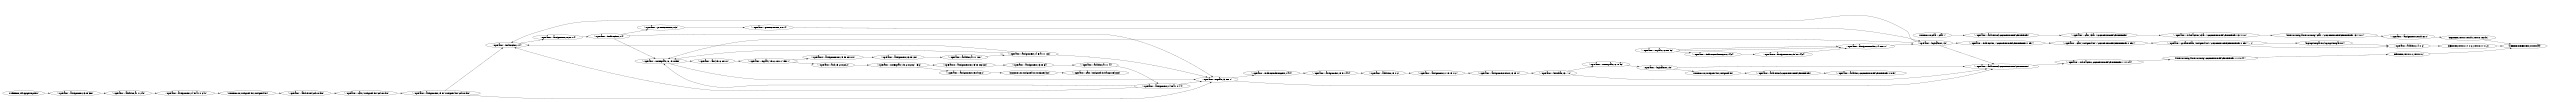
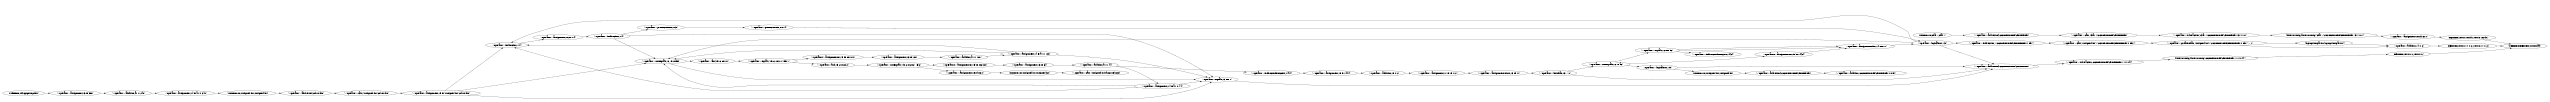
edge "(<operator>.indirectIndexAccess,v4[2])" -> "(<operators>.assignmentOr,v5 |= v4[2])": now "(<operator>.notEquals,v6 != a2)" -> "(<operators>.assignmentOr,v5 |= v4[2])"
edge "(<operator>.notEquals,v6 != a2)" -> "(<operator>.equals,v6 == 52)": added
edge "(<operator>.assignment,v5 = (unsigned int)&dword_0)" -> "(<operator>.notEquals,v6 != 0xFF)": added
edge "(<operator>.equals,v3 == 1)" -> "(<operator>.indirectIndexAccess,v4[1])": now "(<operator>.addition,a1 + 44)" -> "(<operator>.indirectIndexAccess,v4[1])"
